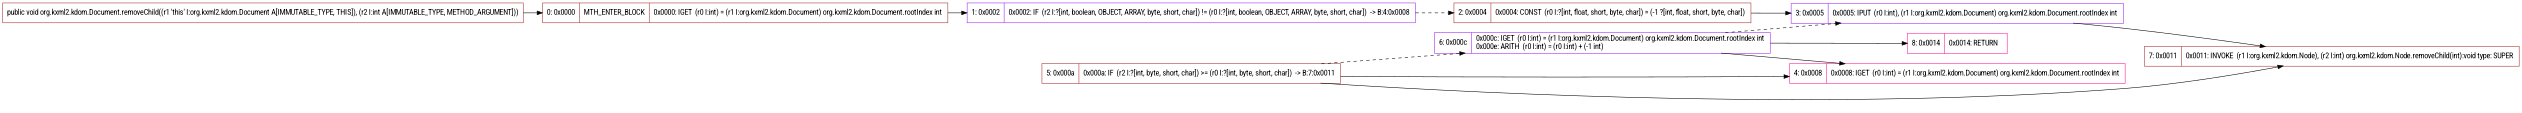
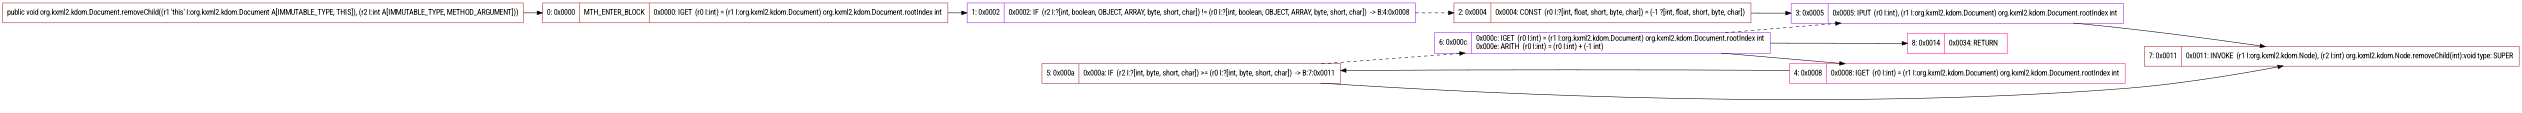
node "8: 0x0014": text "0x0014: RETURN" -> "0x0034: RETURN"
edge "5: 0x000a" -> "4: 0x0008": reversed
